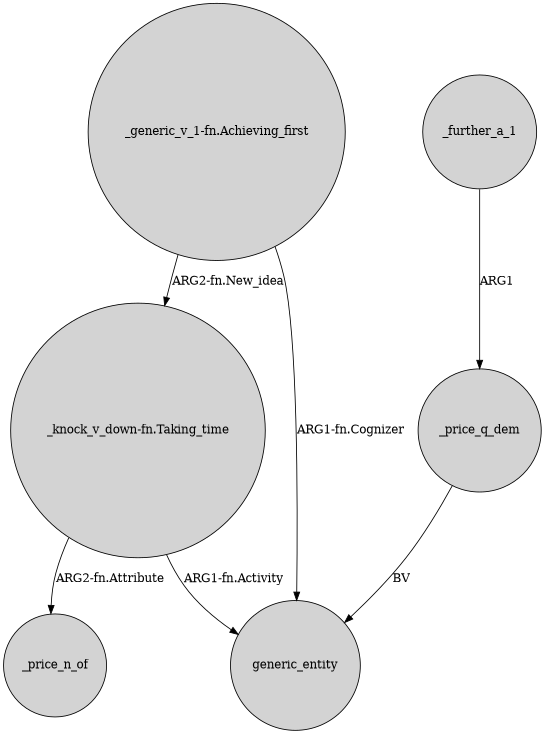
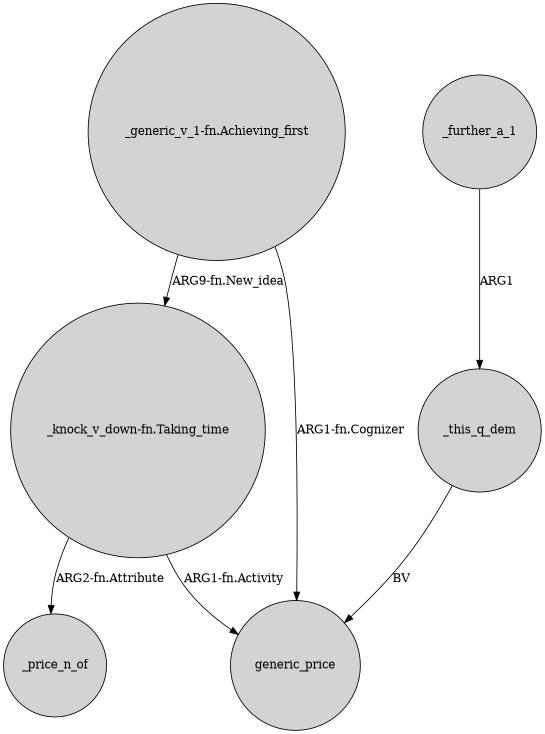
edge "_generic_v_1-fn.Achieving_first" -> "_knock_v_down-fn.Taking_time": label "ARG2-fn.New_idea" -> "ARG9-fn.New_idea"
node "_price_q_dem": label "_price_q_dem" -> "_this_q_dem"
node "generic_entity": label "generic_entity" -> "generic_price"
